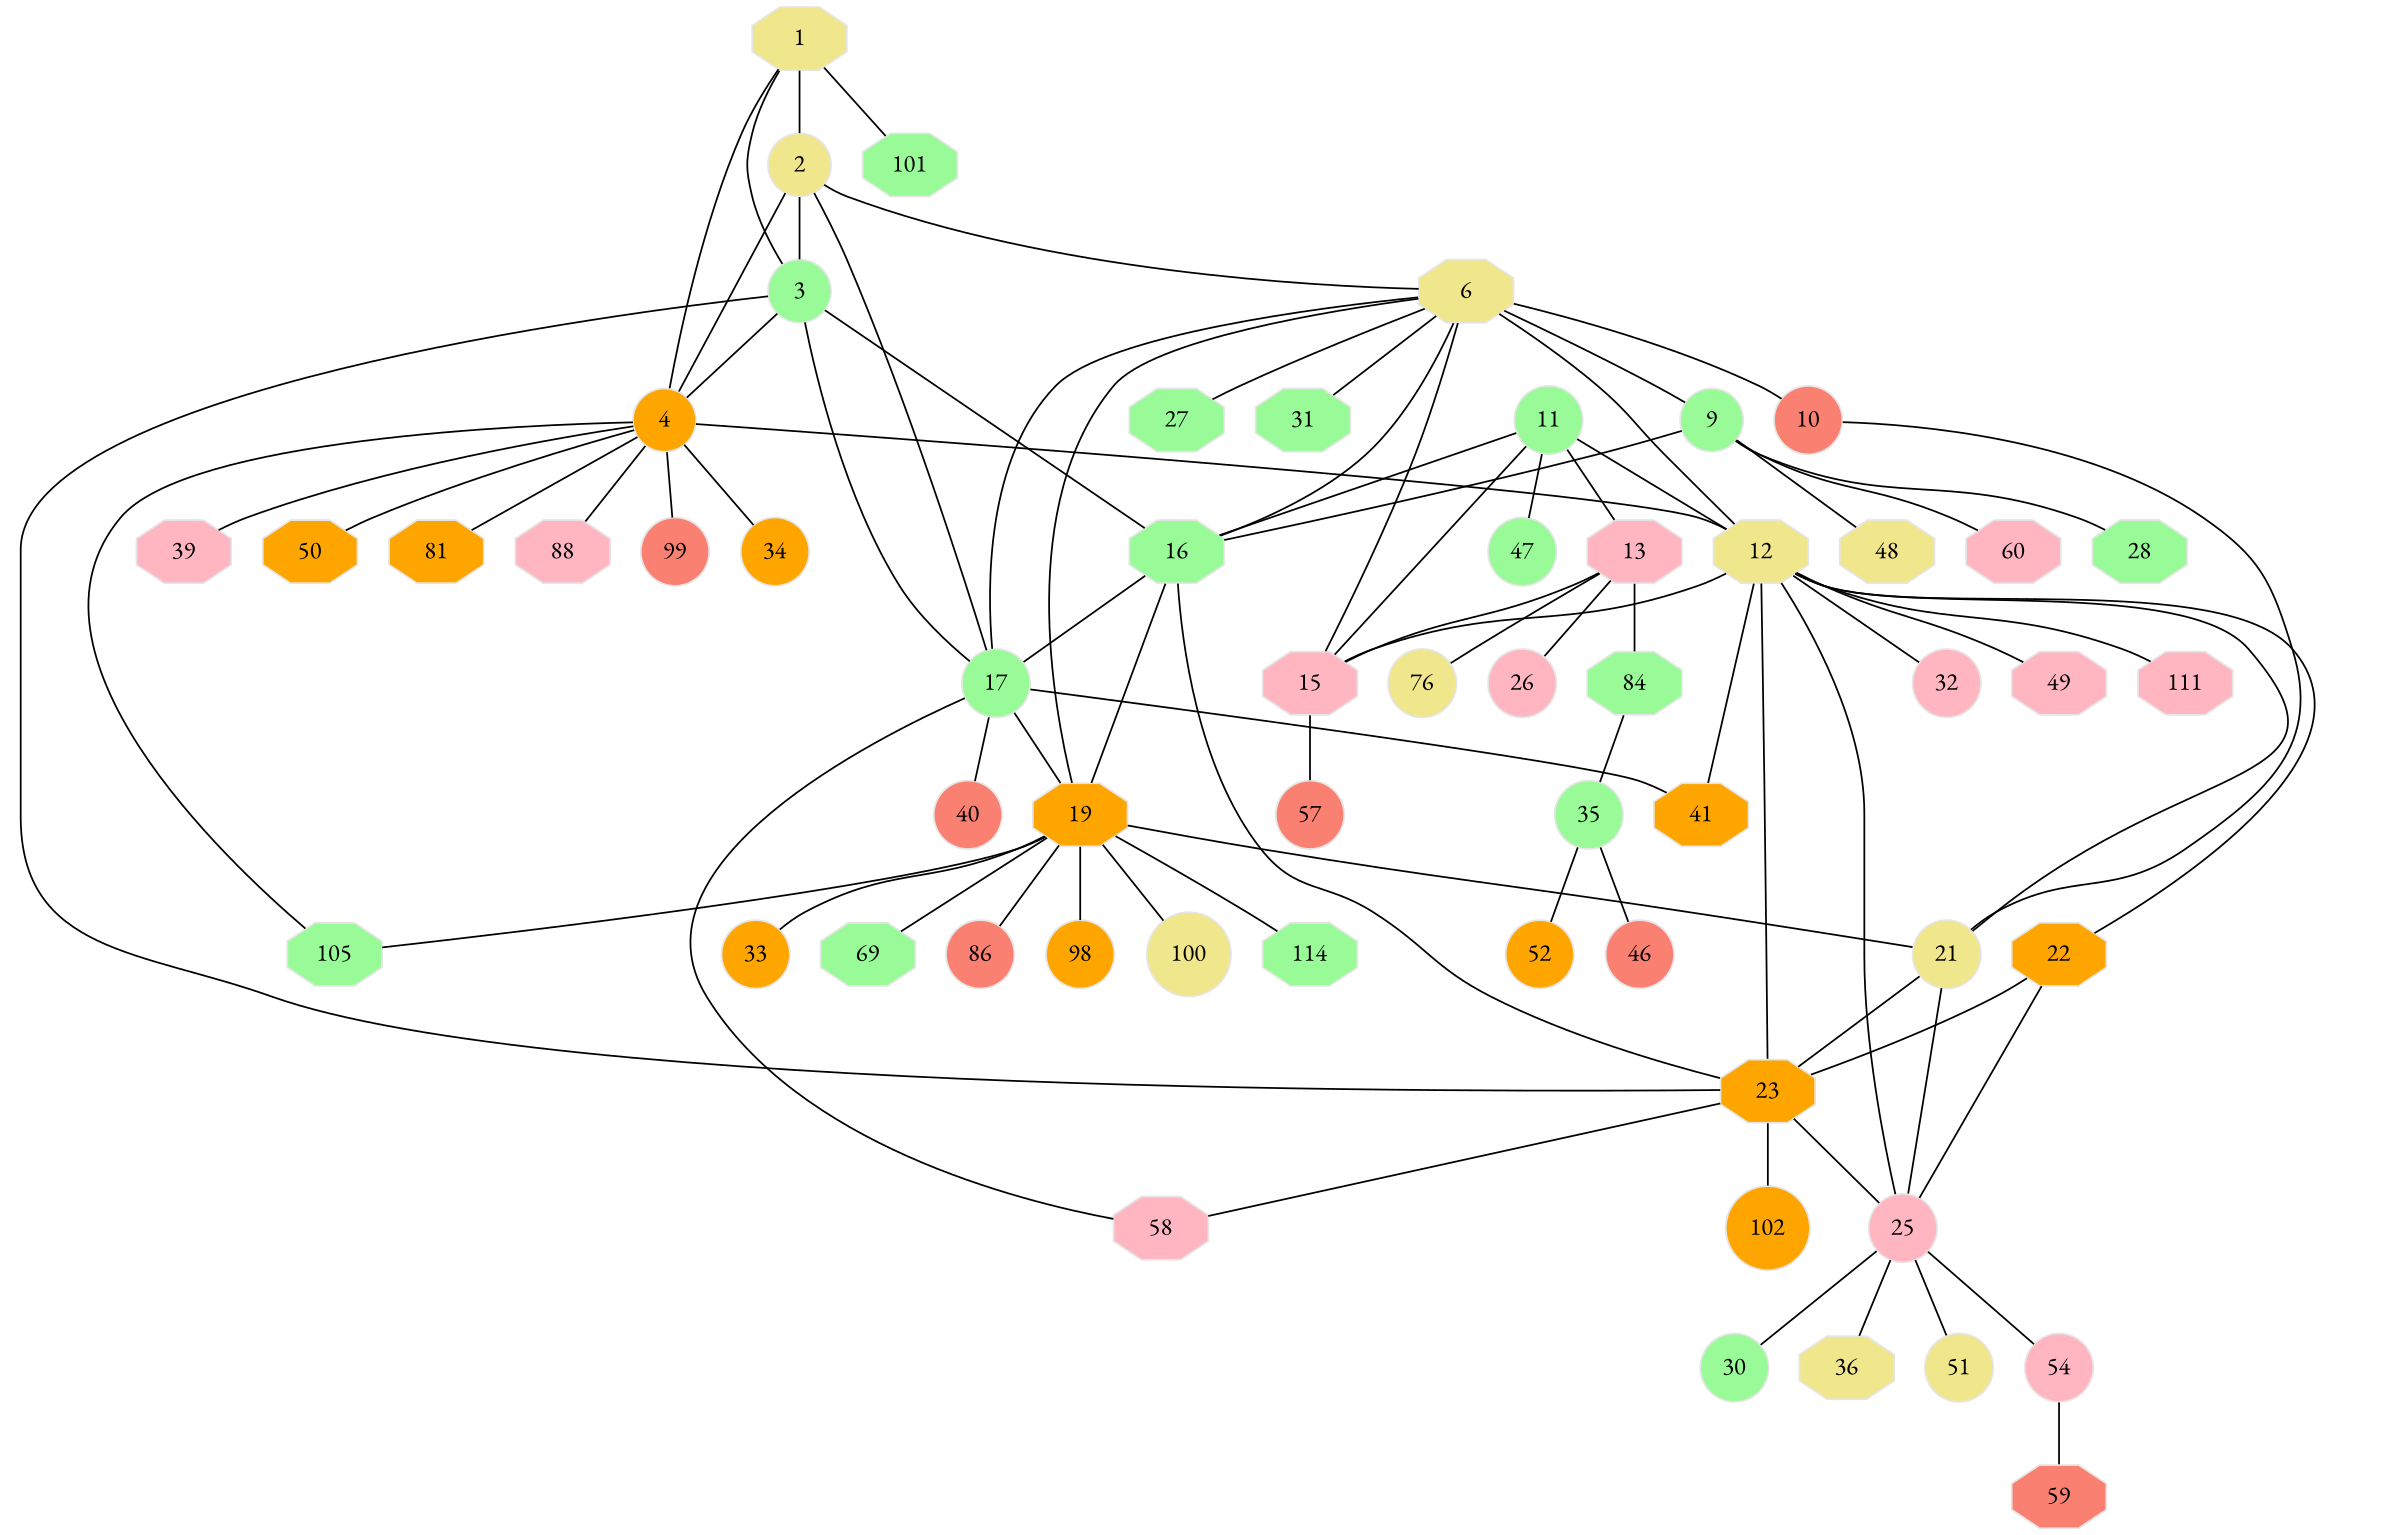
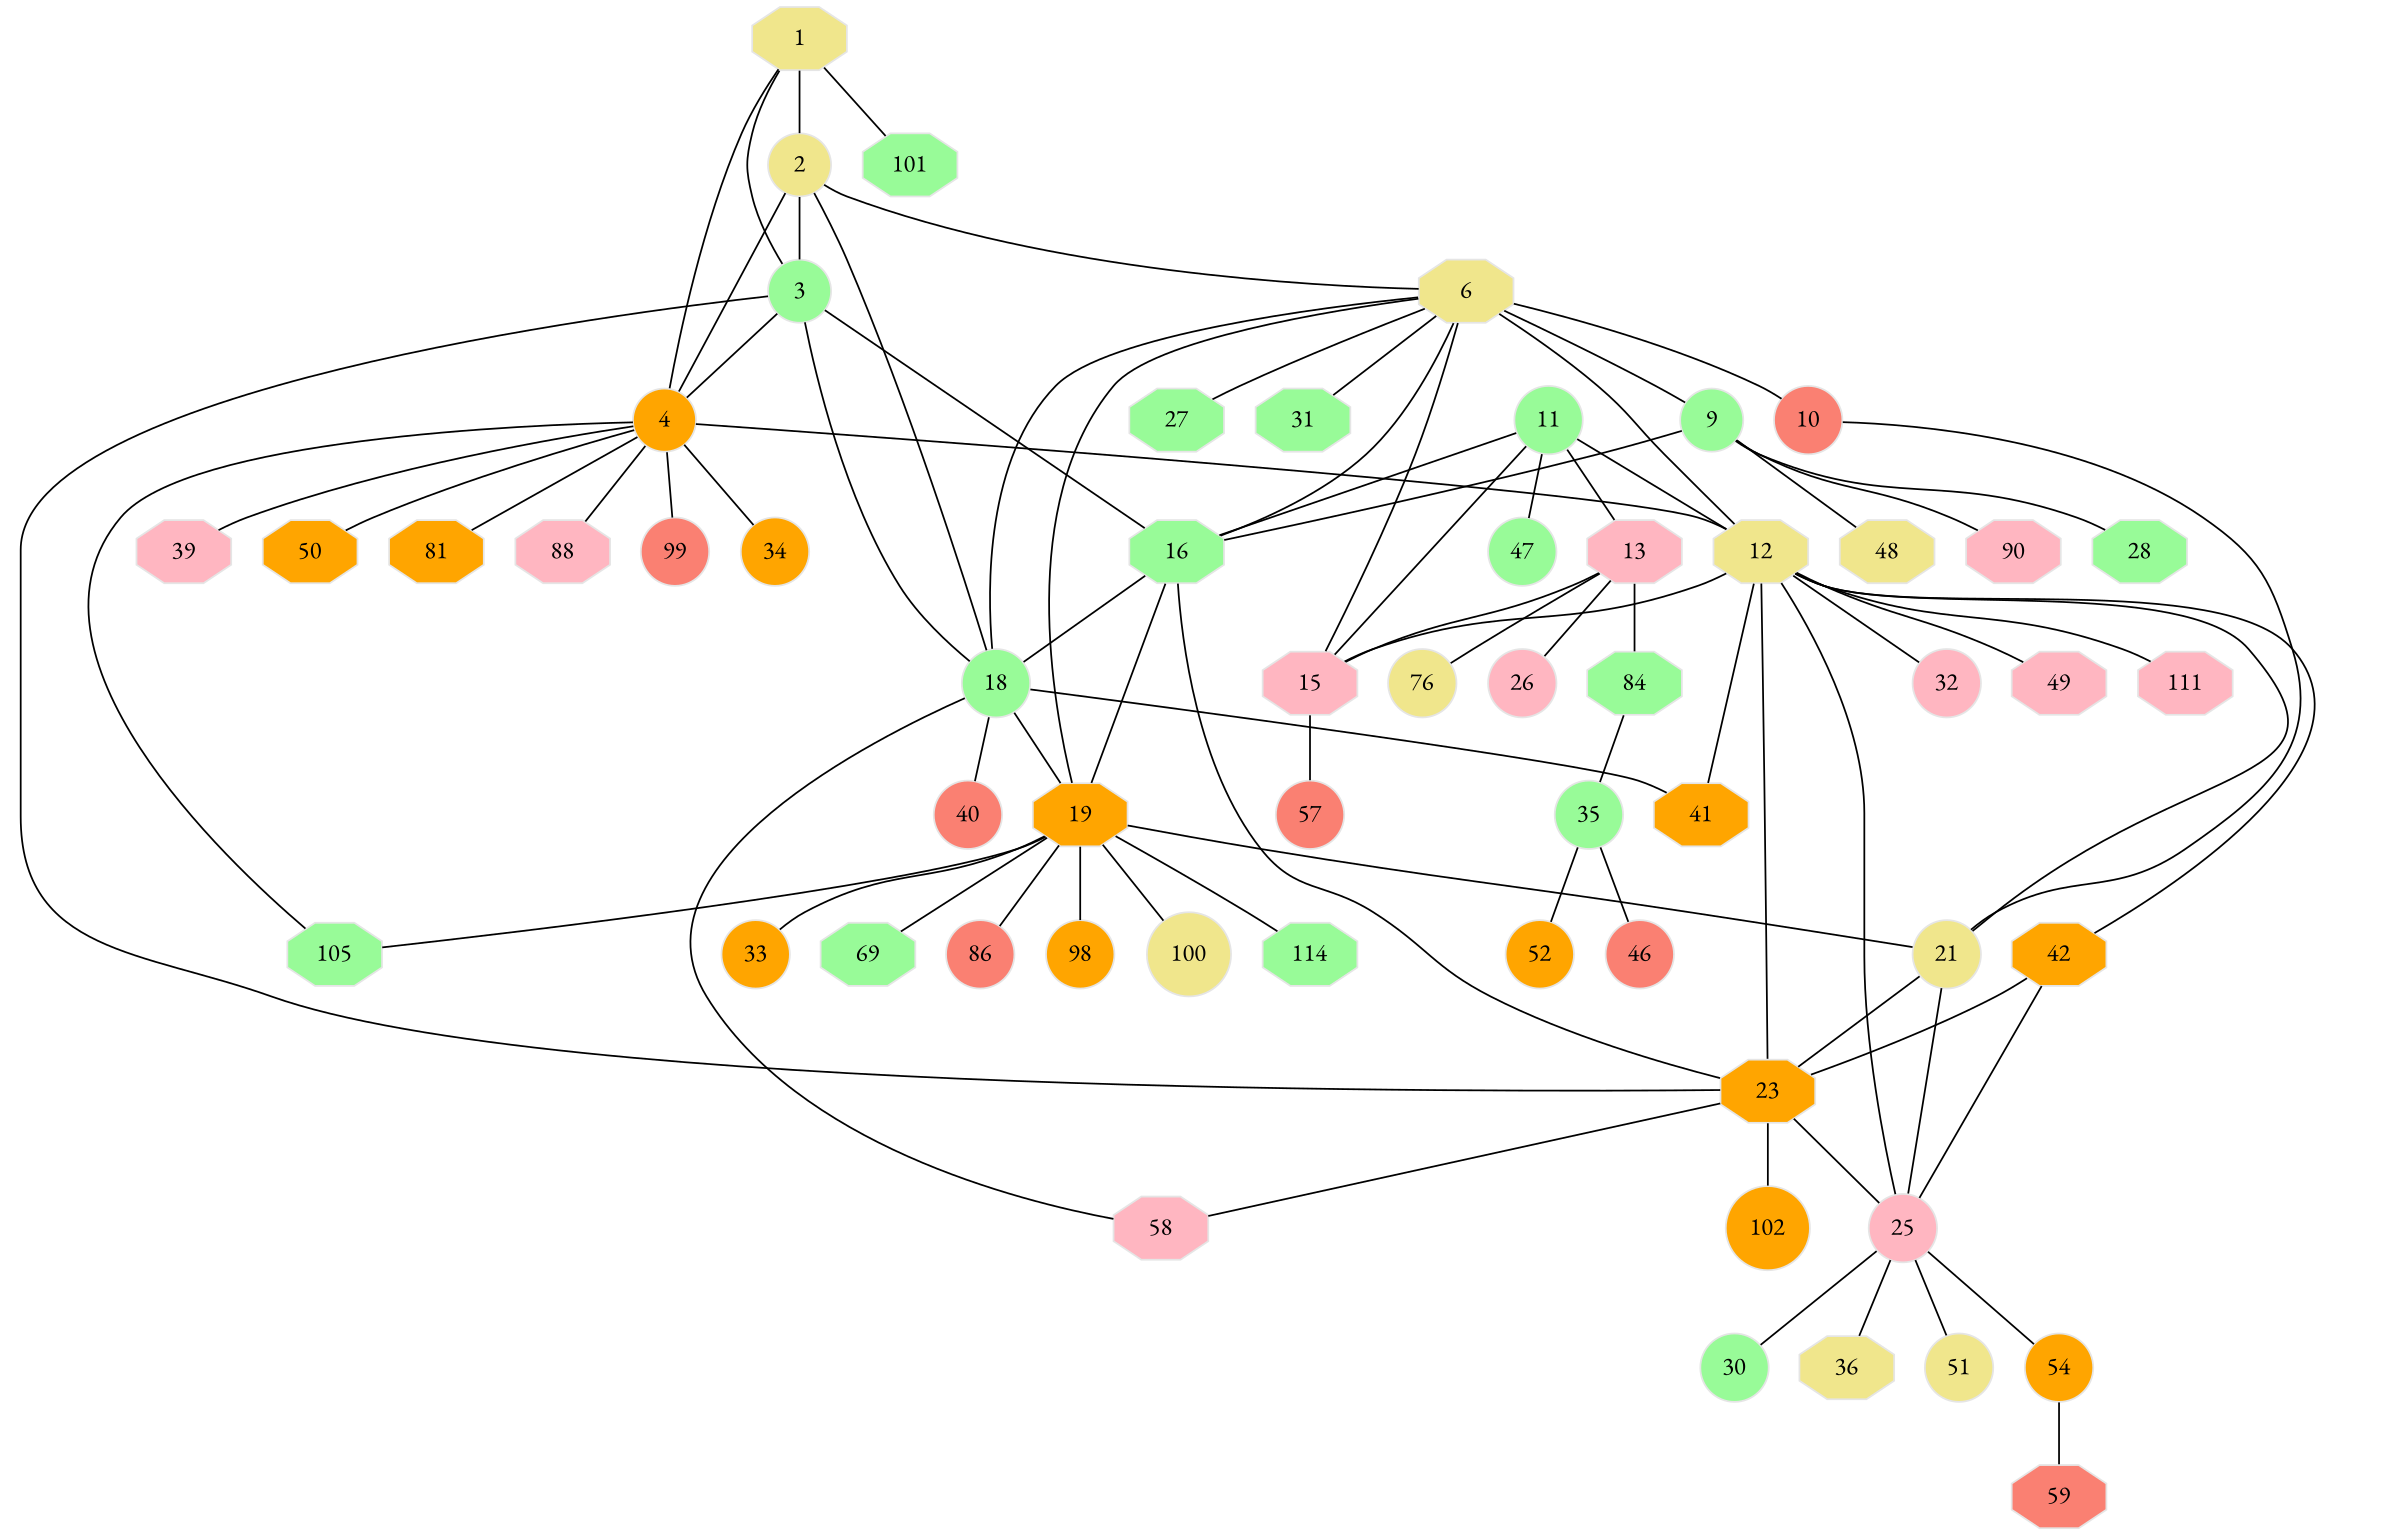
node "60": label "60" -> "90"
node "17": label "17" -> "18"
node "22": label "22" -> "42"
node "54": fillcolor lightpink -> orange
